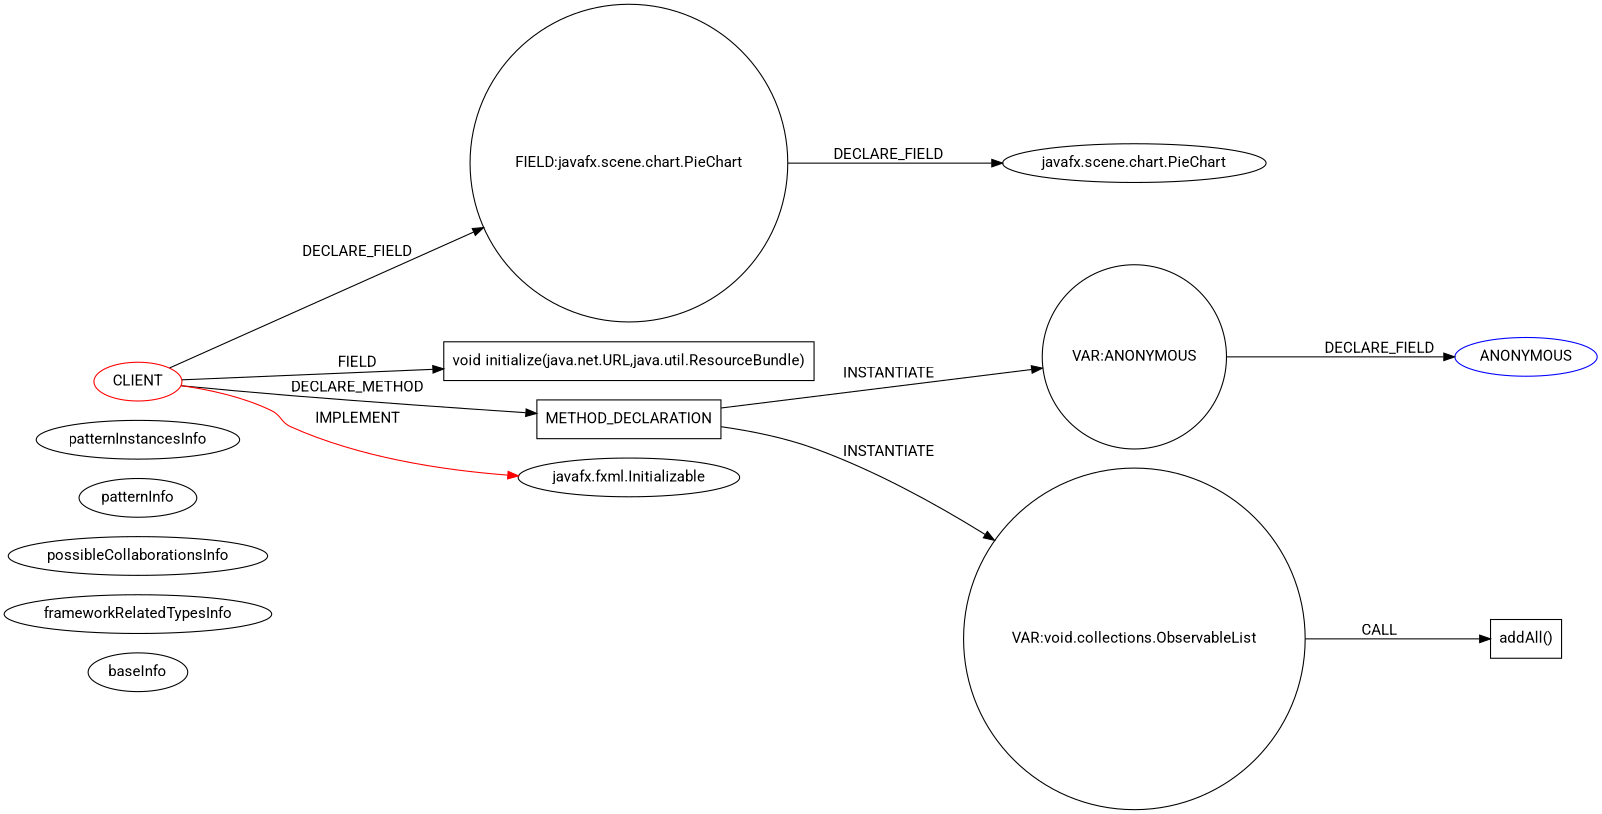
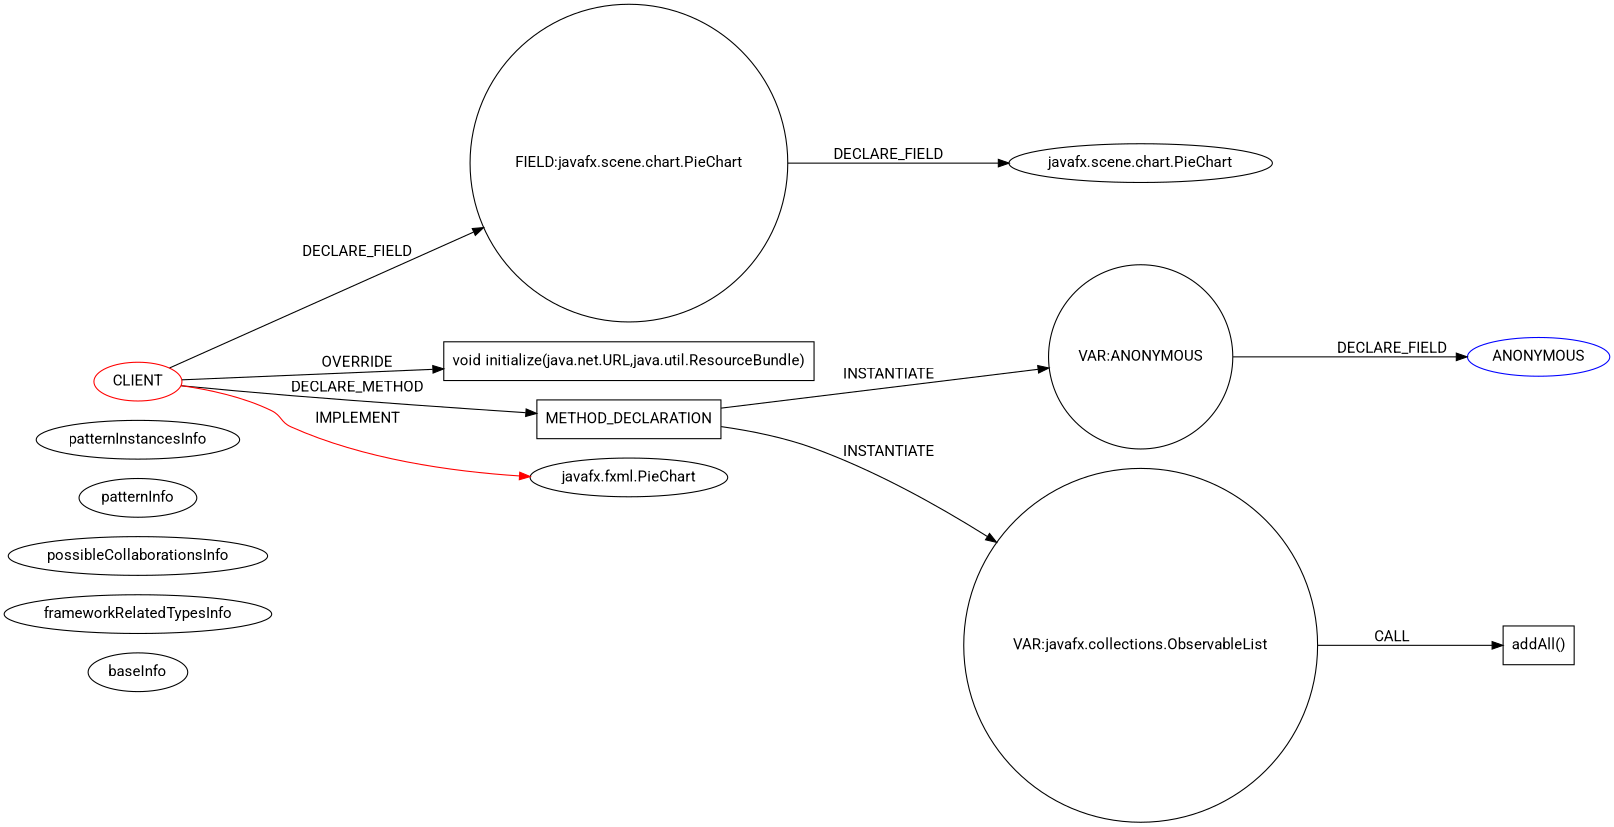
edge "CLIENT" -> "void initialize(java.net.URL,java.util.ResourceBundle)": label "FIELD" -> "OVERRIDE"
node "javafx.fxml.Initializable": label "javafx.fxml.Initializable" -> "javafx.fxml.PieChart"
node "VAR:void.collections.ObservableList": label "VAR:void.collections.ObservableList" -> "VAR:javafx.collections.ObservableList"
